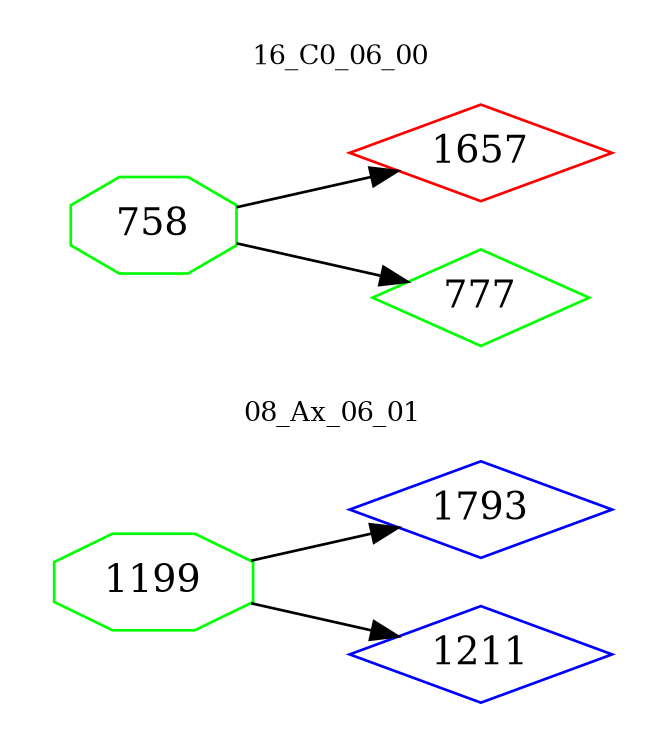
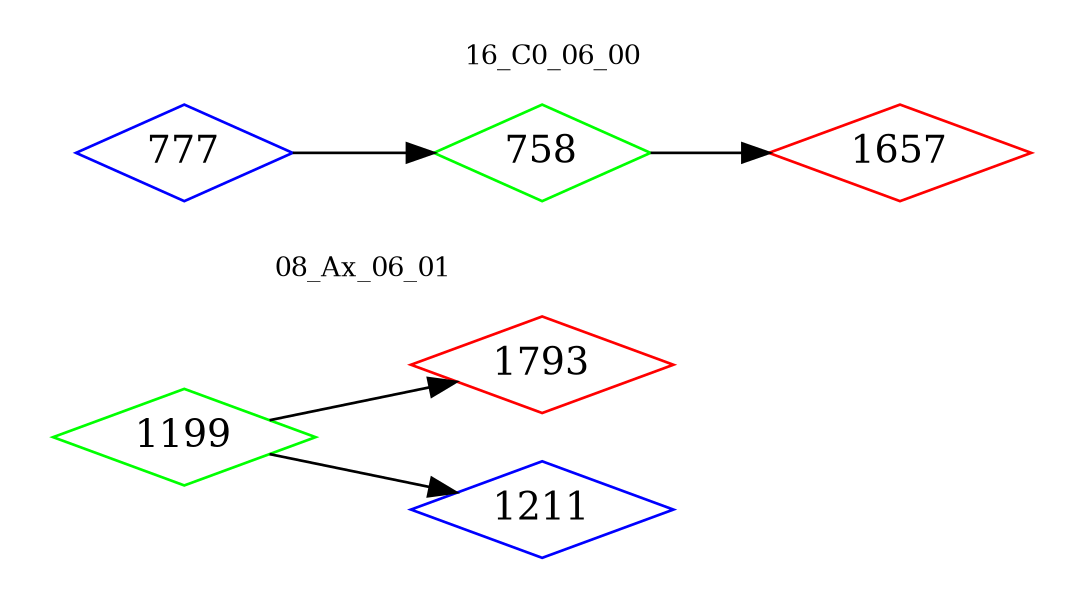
node "758": shape octagon -> diamond
edge "758" -> "777": reversed
node "777": color green -> blue
node "1793": color blue -> red
node "1199": shape octagon -> diamond
